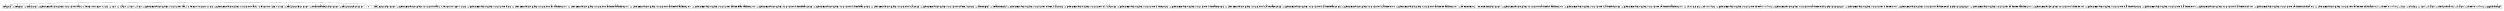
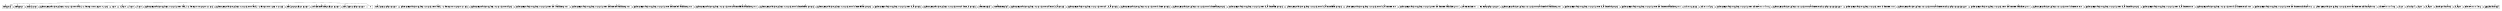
node "eve apt install ncat A1 A9 A11 A12 A17": label "eve apt install ncat A1 A9 A11 A12 A17" -> "sudo apt install ncat A1 A9 A11 A12 A17"
node "cat /etc/services M6": label "cat /etc/services M6" -> "cat /etc/services M1"
node "less /etc/services A9 A11 A12 A17": label "less /etc/services A9 A11 A12 A17" -> "less /etc/apt A9 A11 A12 A17"
edge "ssh 10.1.18.22 A16" -> "ssh 10.1.17.4 A16": reversed
node "cd .ssh A16": label "cd .ssh A16" -> "cd .ssh A14"
